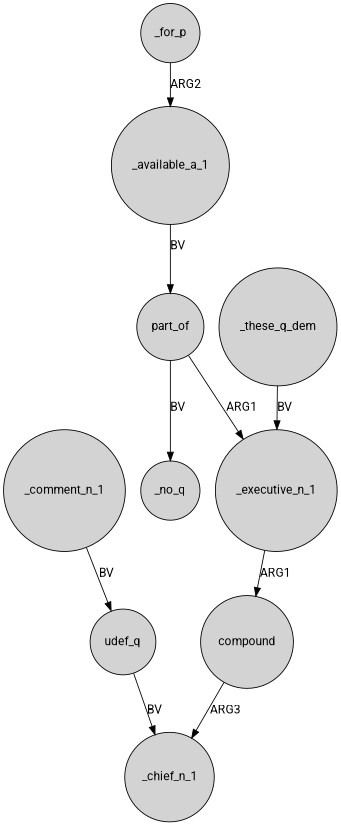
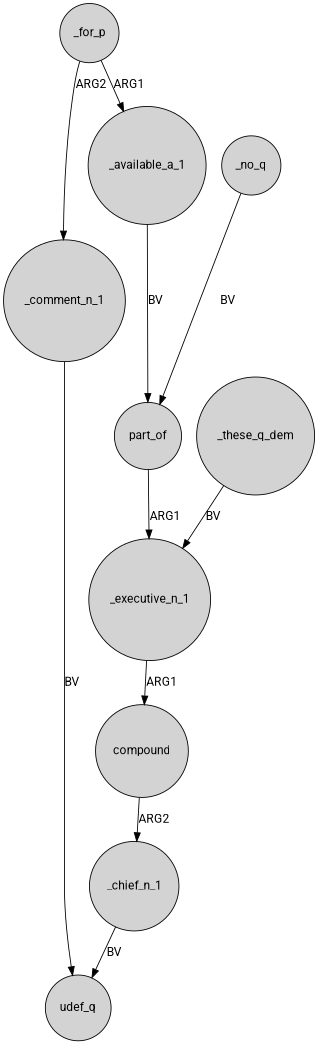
edge "_for_p" -> "_available_a_1": label "ARG2" -> "ARG1"
edge "_for_p" -> "_comment_n_1": added, label "ARG2"
edge "part_of" -> "_no_q": reversed
edge "udef_q" -> "_chief_n_1": reversed
edge "compound" -> "_chief_n_1": label "ARG3" -> "ARG2"
